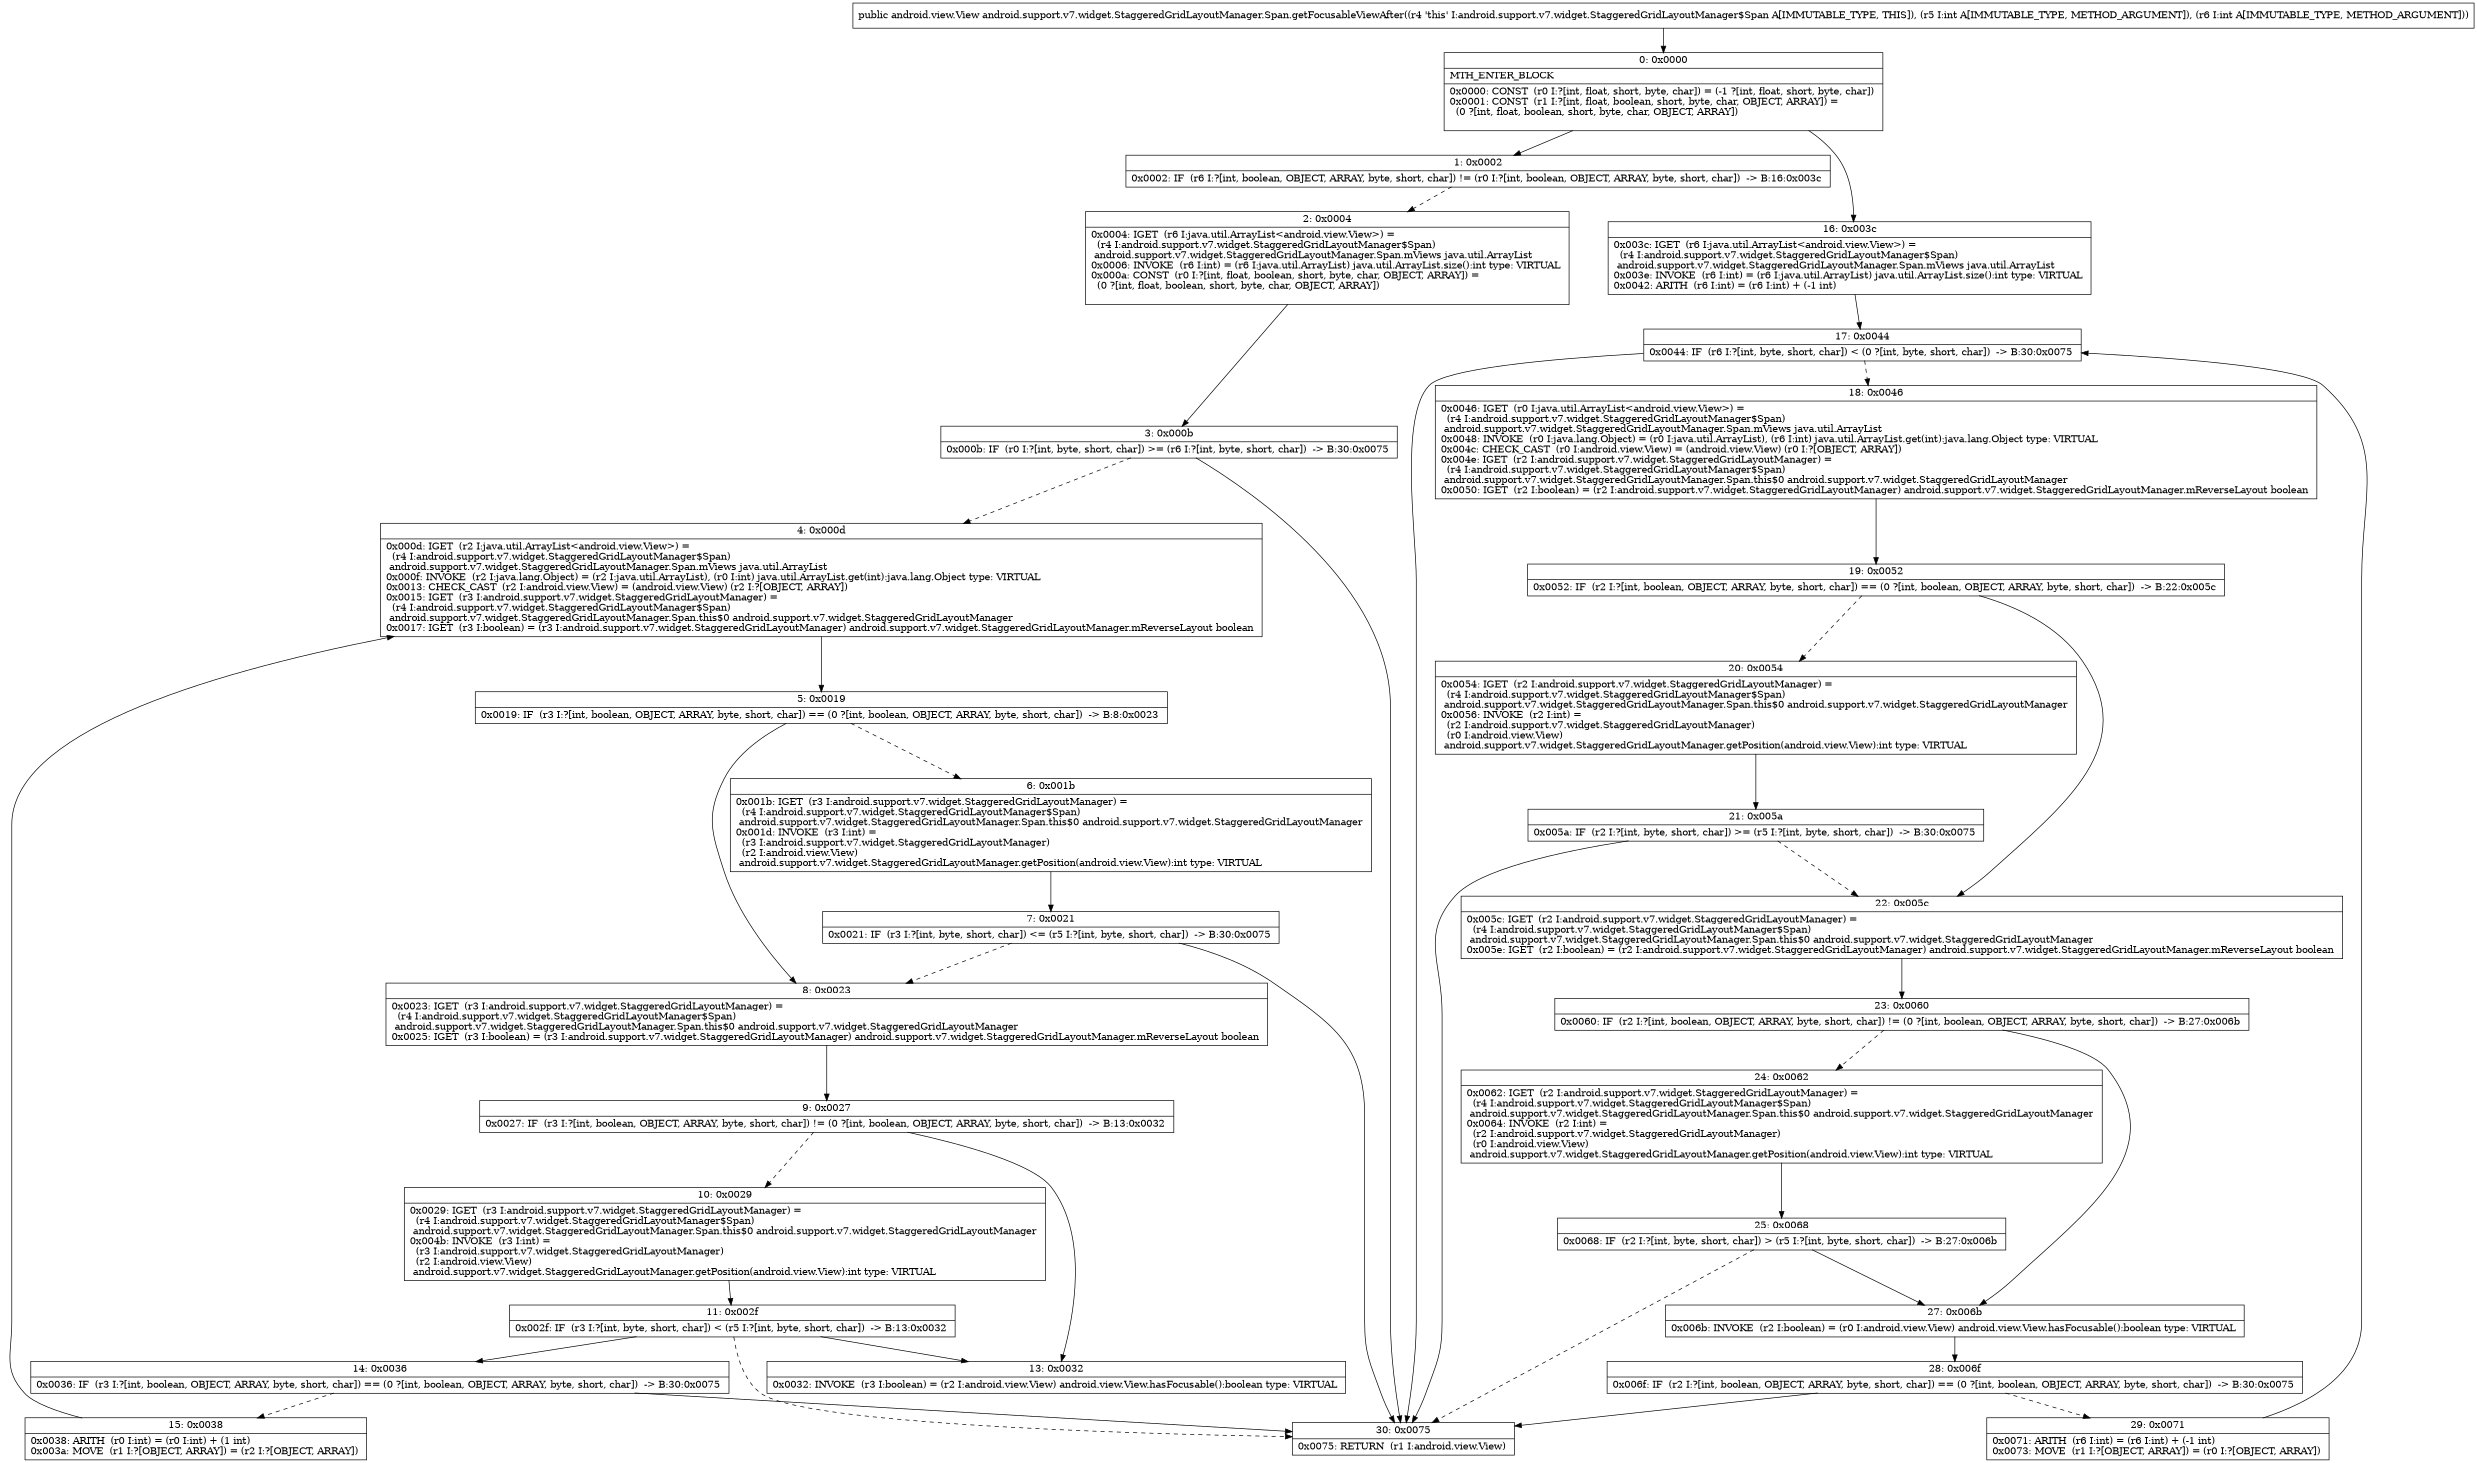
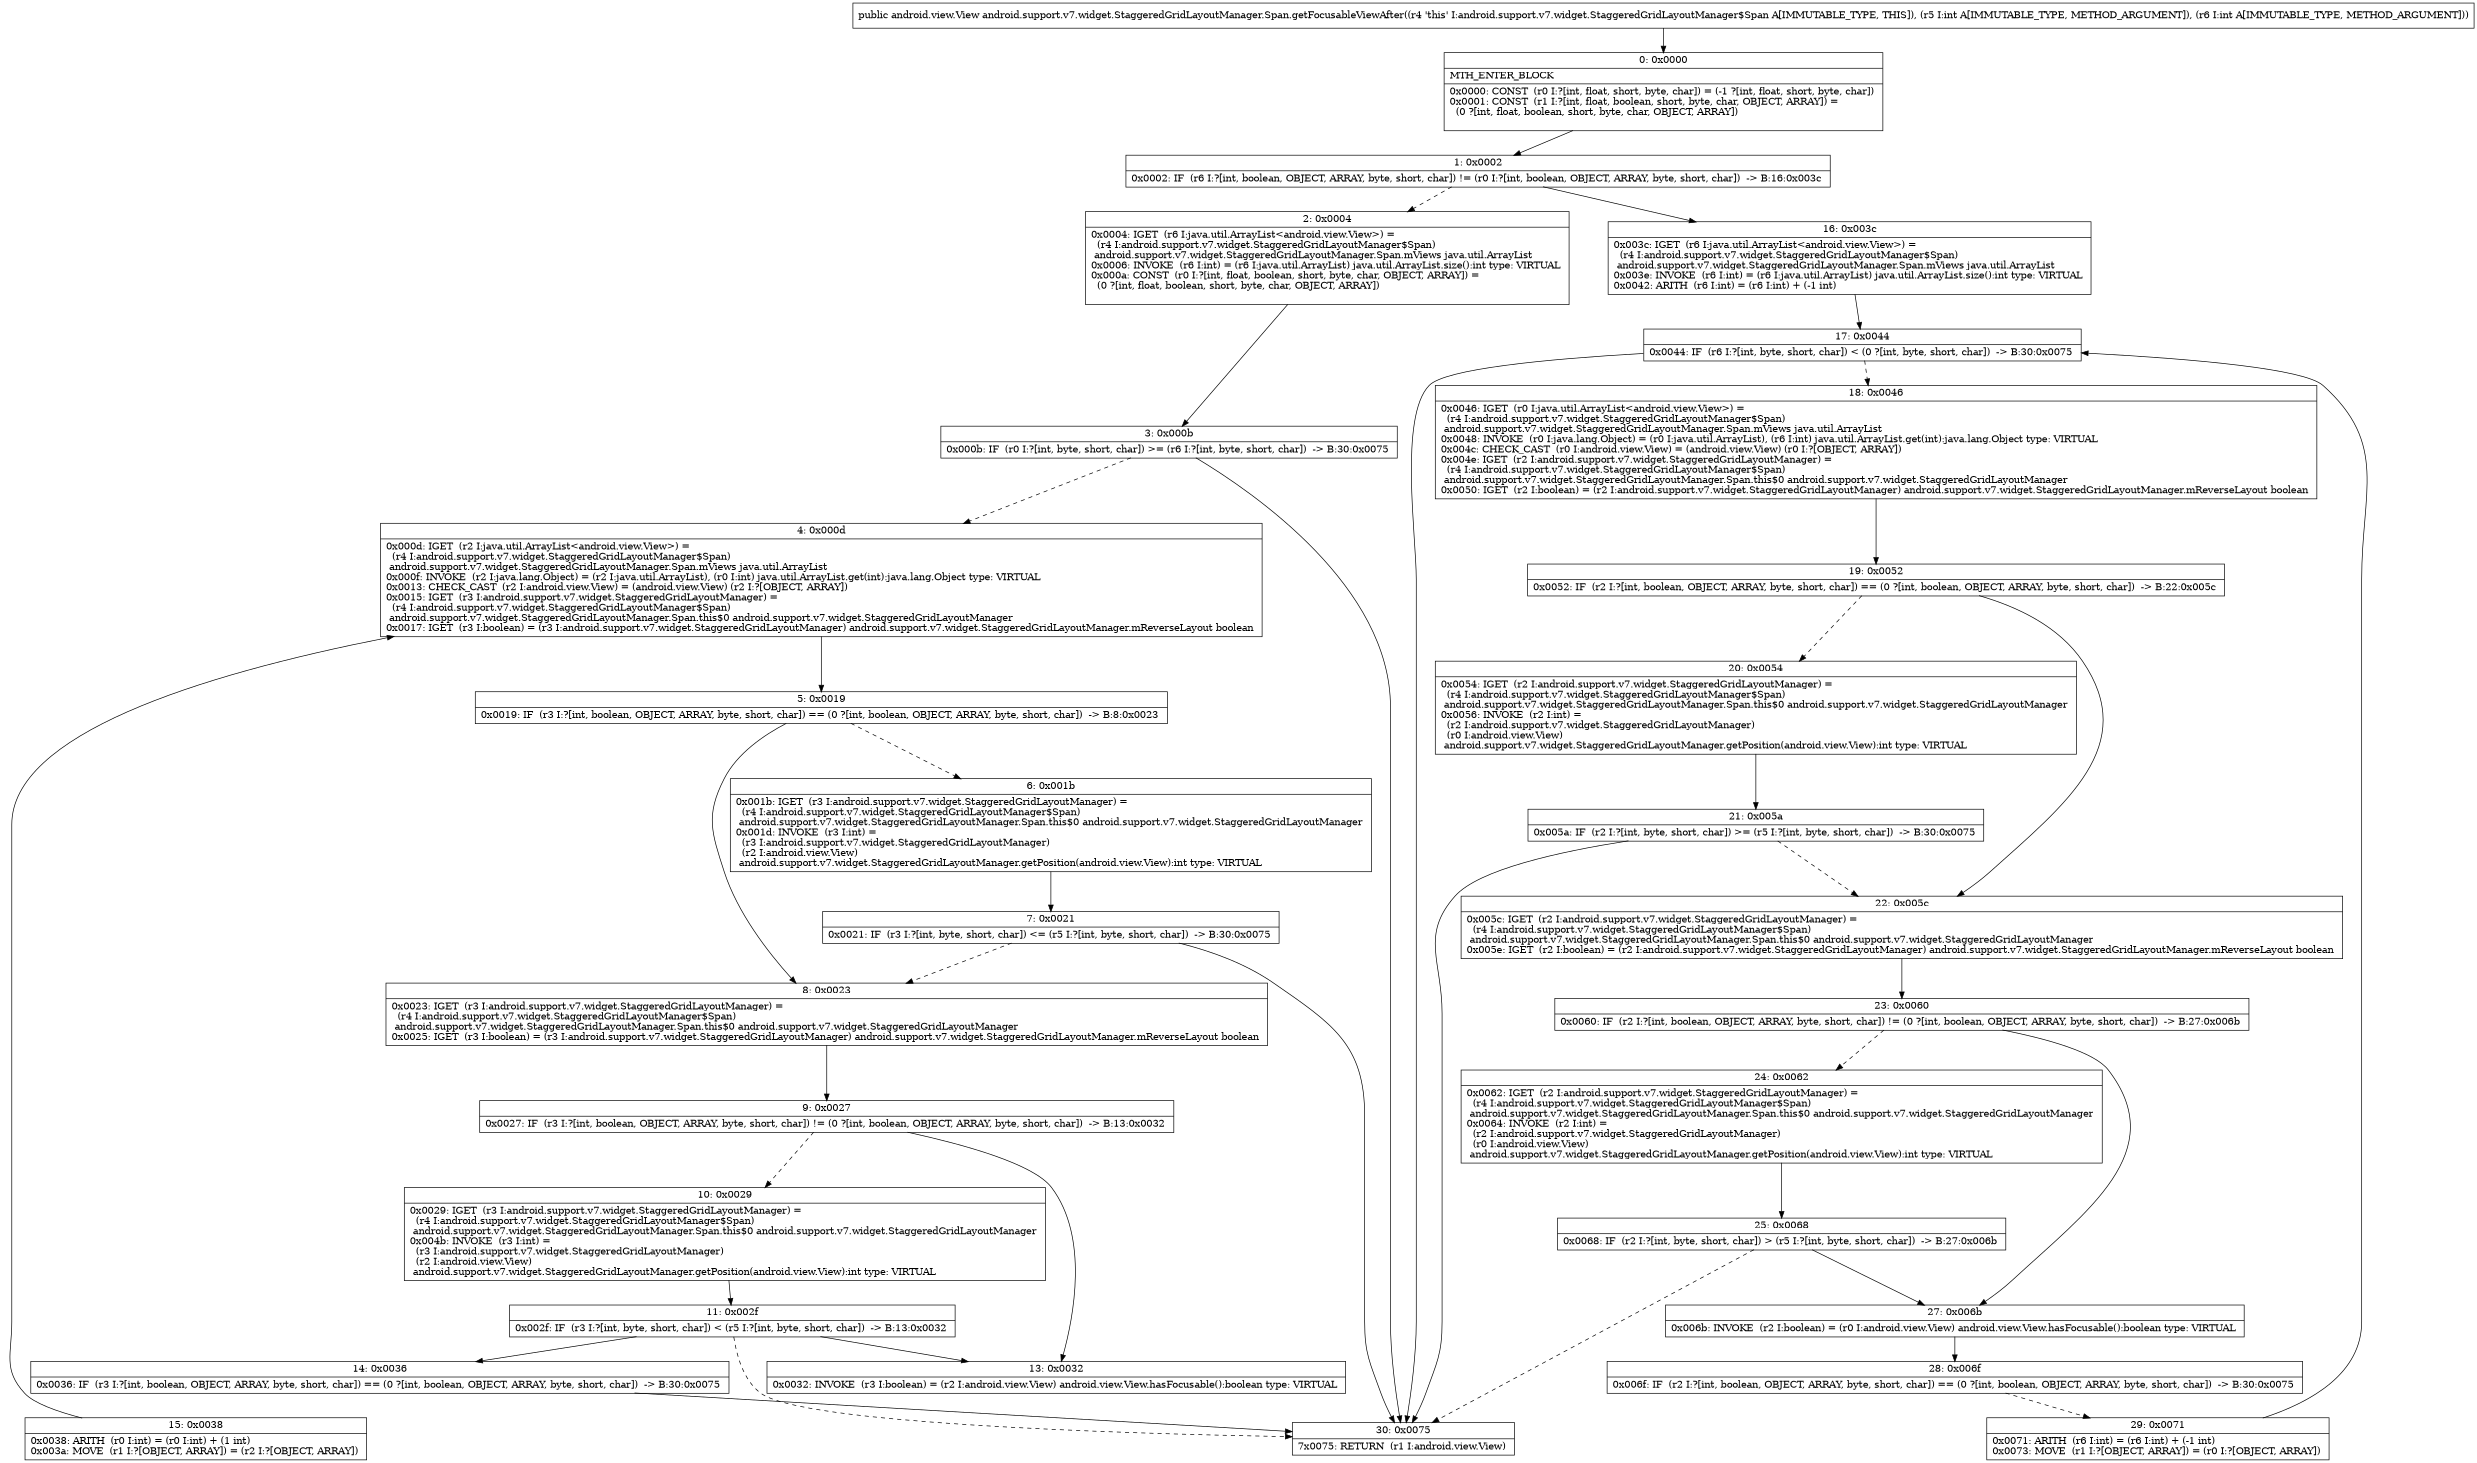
edge "0: 0x0000" -> "16: 0x003c": now "1: 0x0002" -> "16: 0x003c"
edge "14: 0x0036" -> "15: 0x0038": removed
edge "28: 0x006f" -> "30: 0x0075": removed
node "30: 0x0075": text "0x0075: RETURN  (r1 I:android.view.View)" -> "7x0075: RETURN  (r1 I:android.view.View)"
